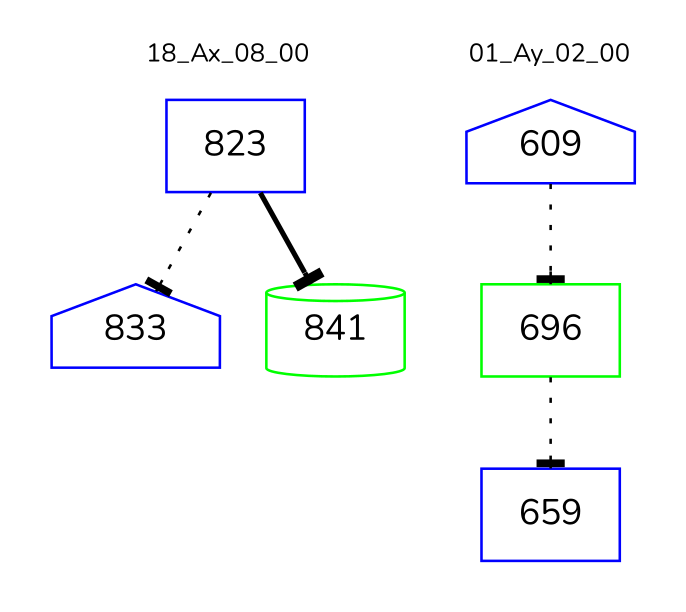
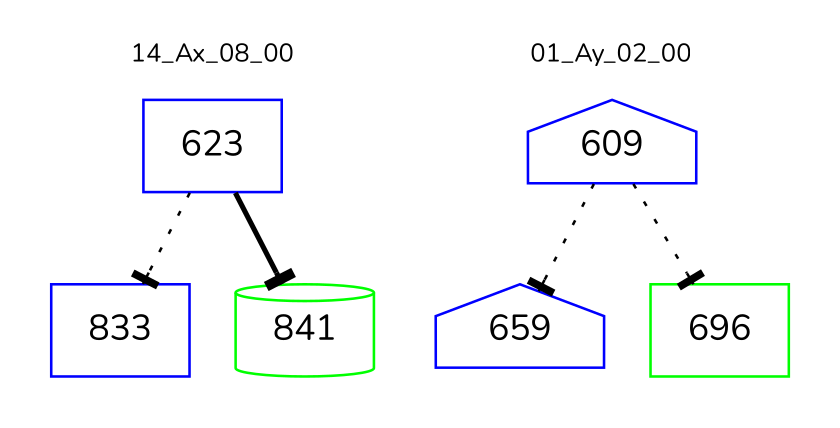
cluster "18_Ax_08_00": label "18_Ax_08_00" -> "14_Ax_08_00"
node "823": label "823" -> "623"
node "833": shape house -> box
edge "696" -> "659": now "609" -> "659"
node "659": shape box -> house
